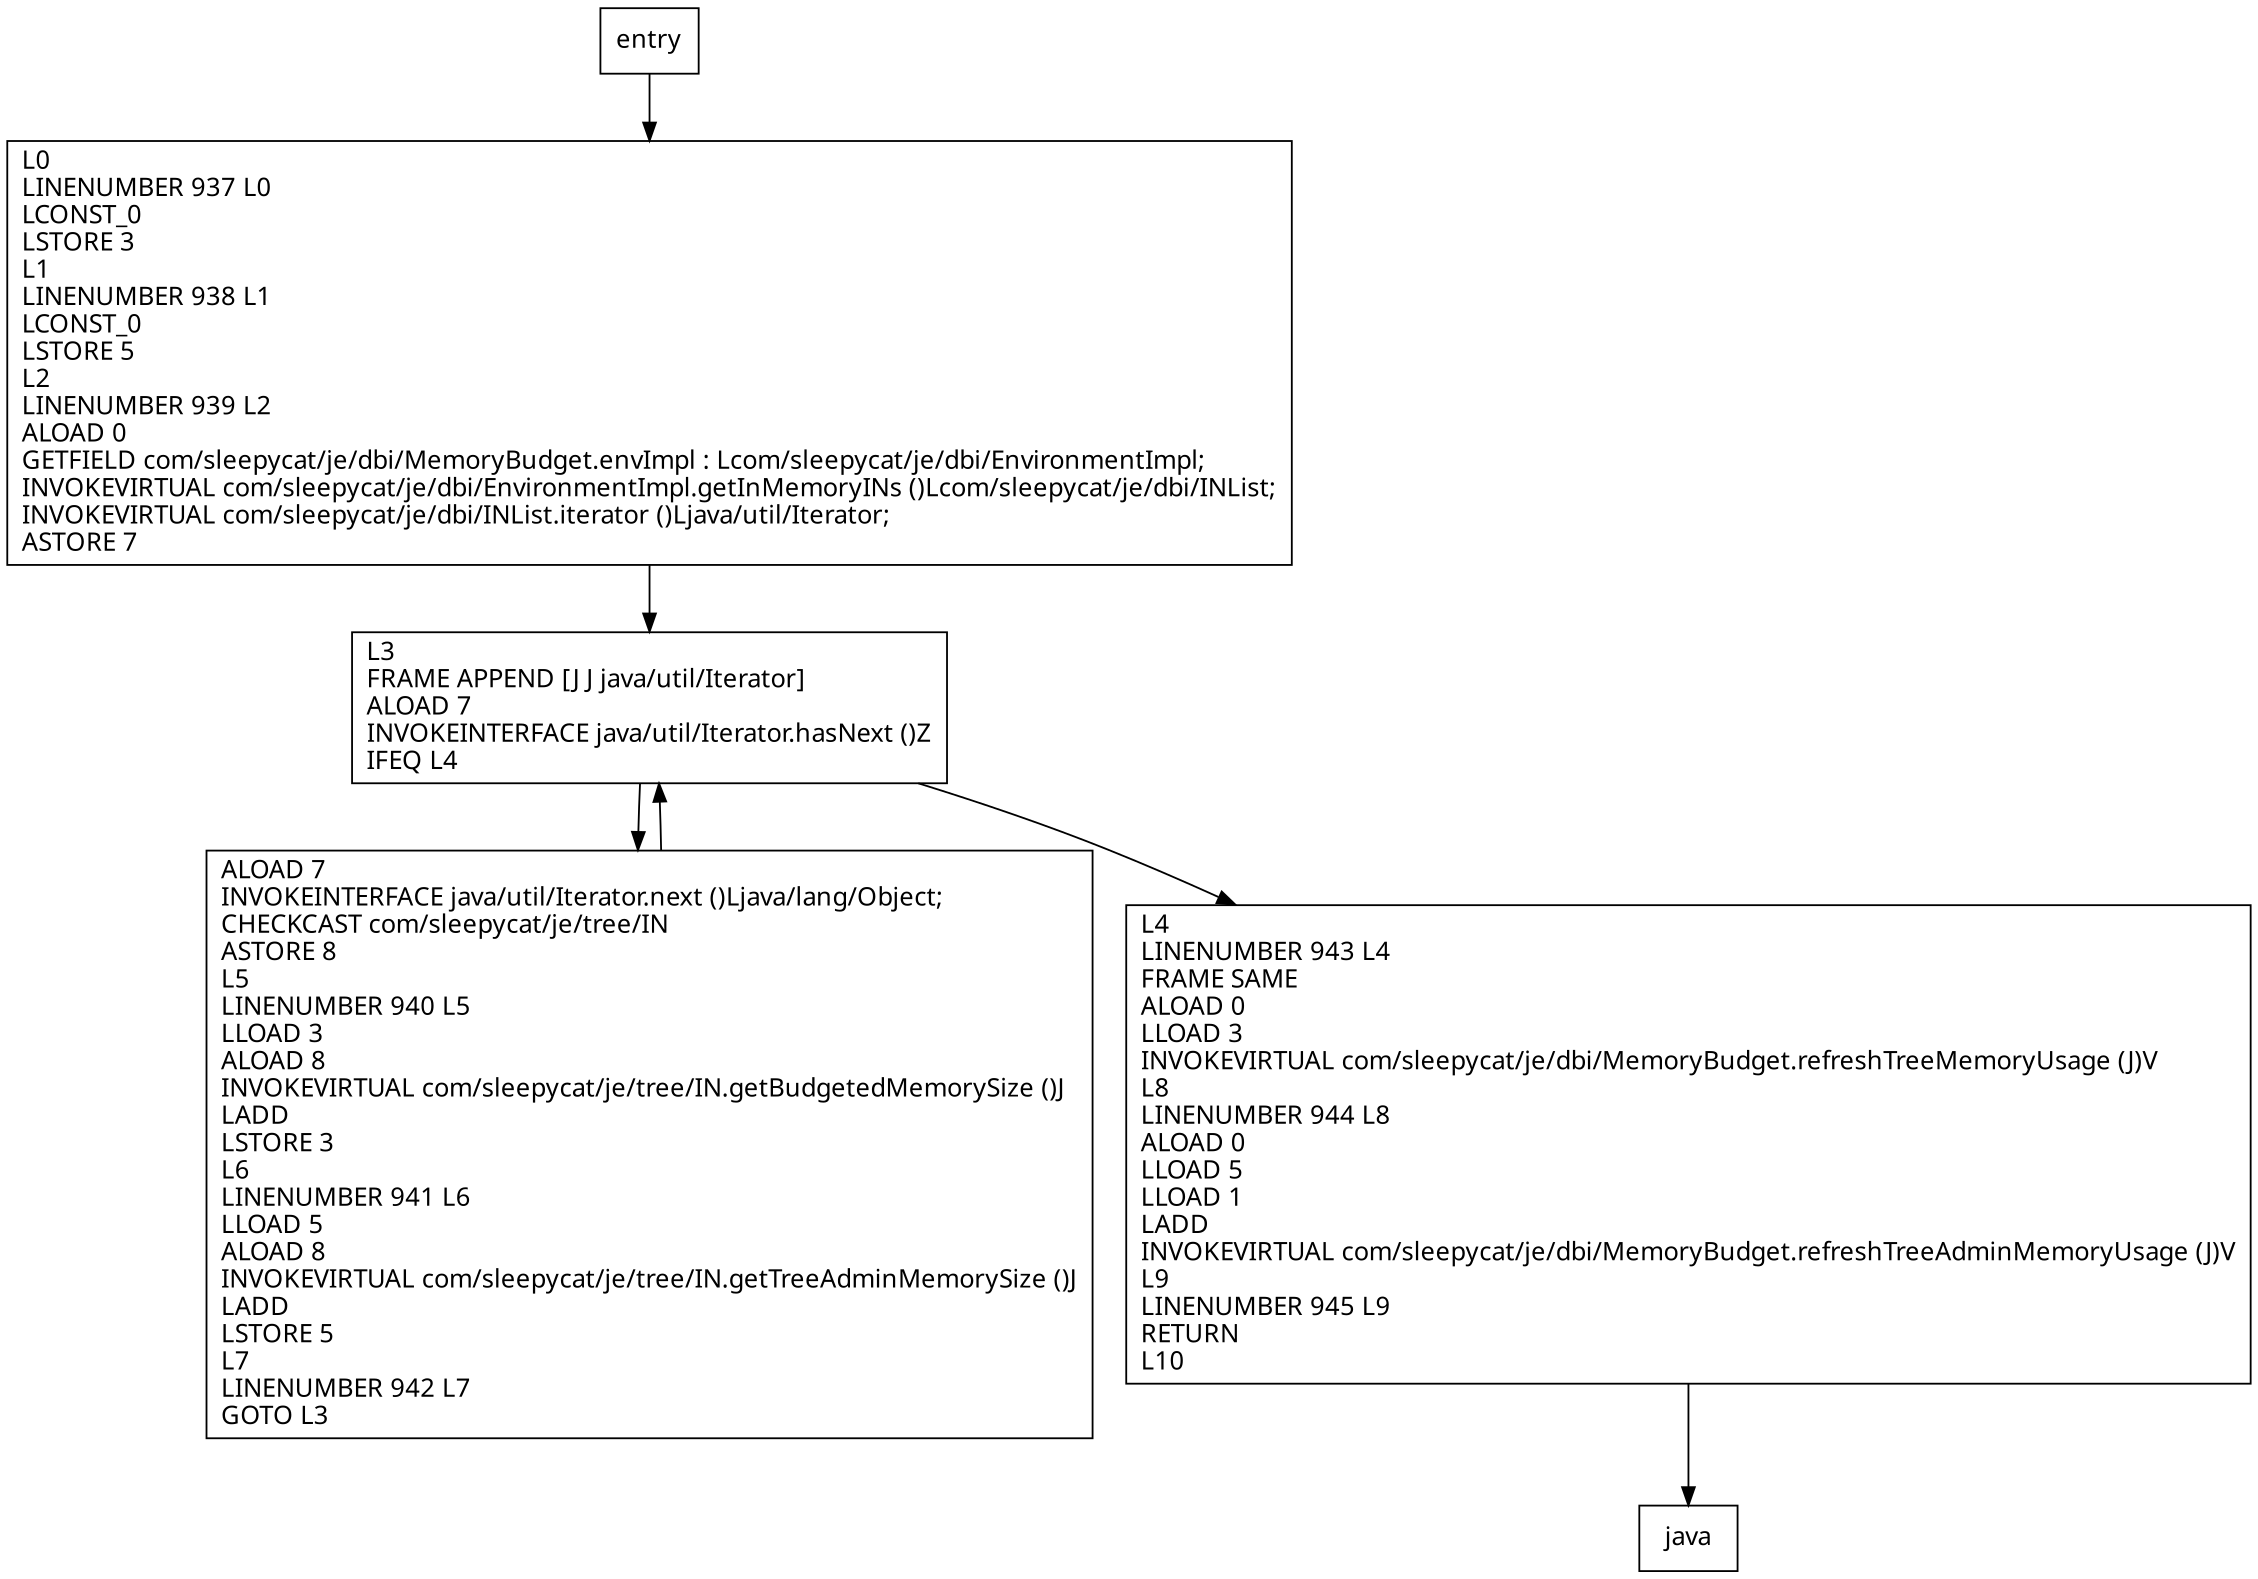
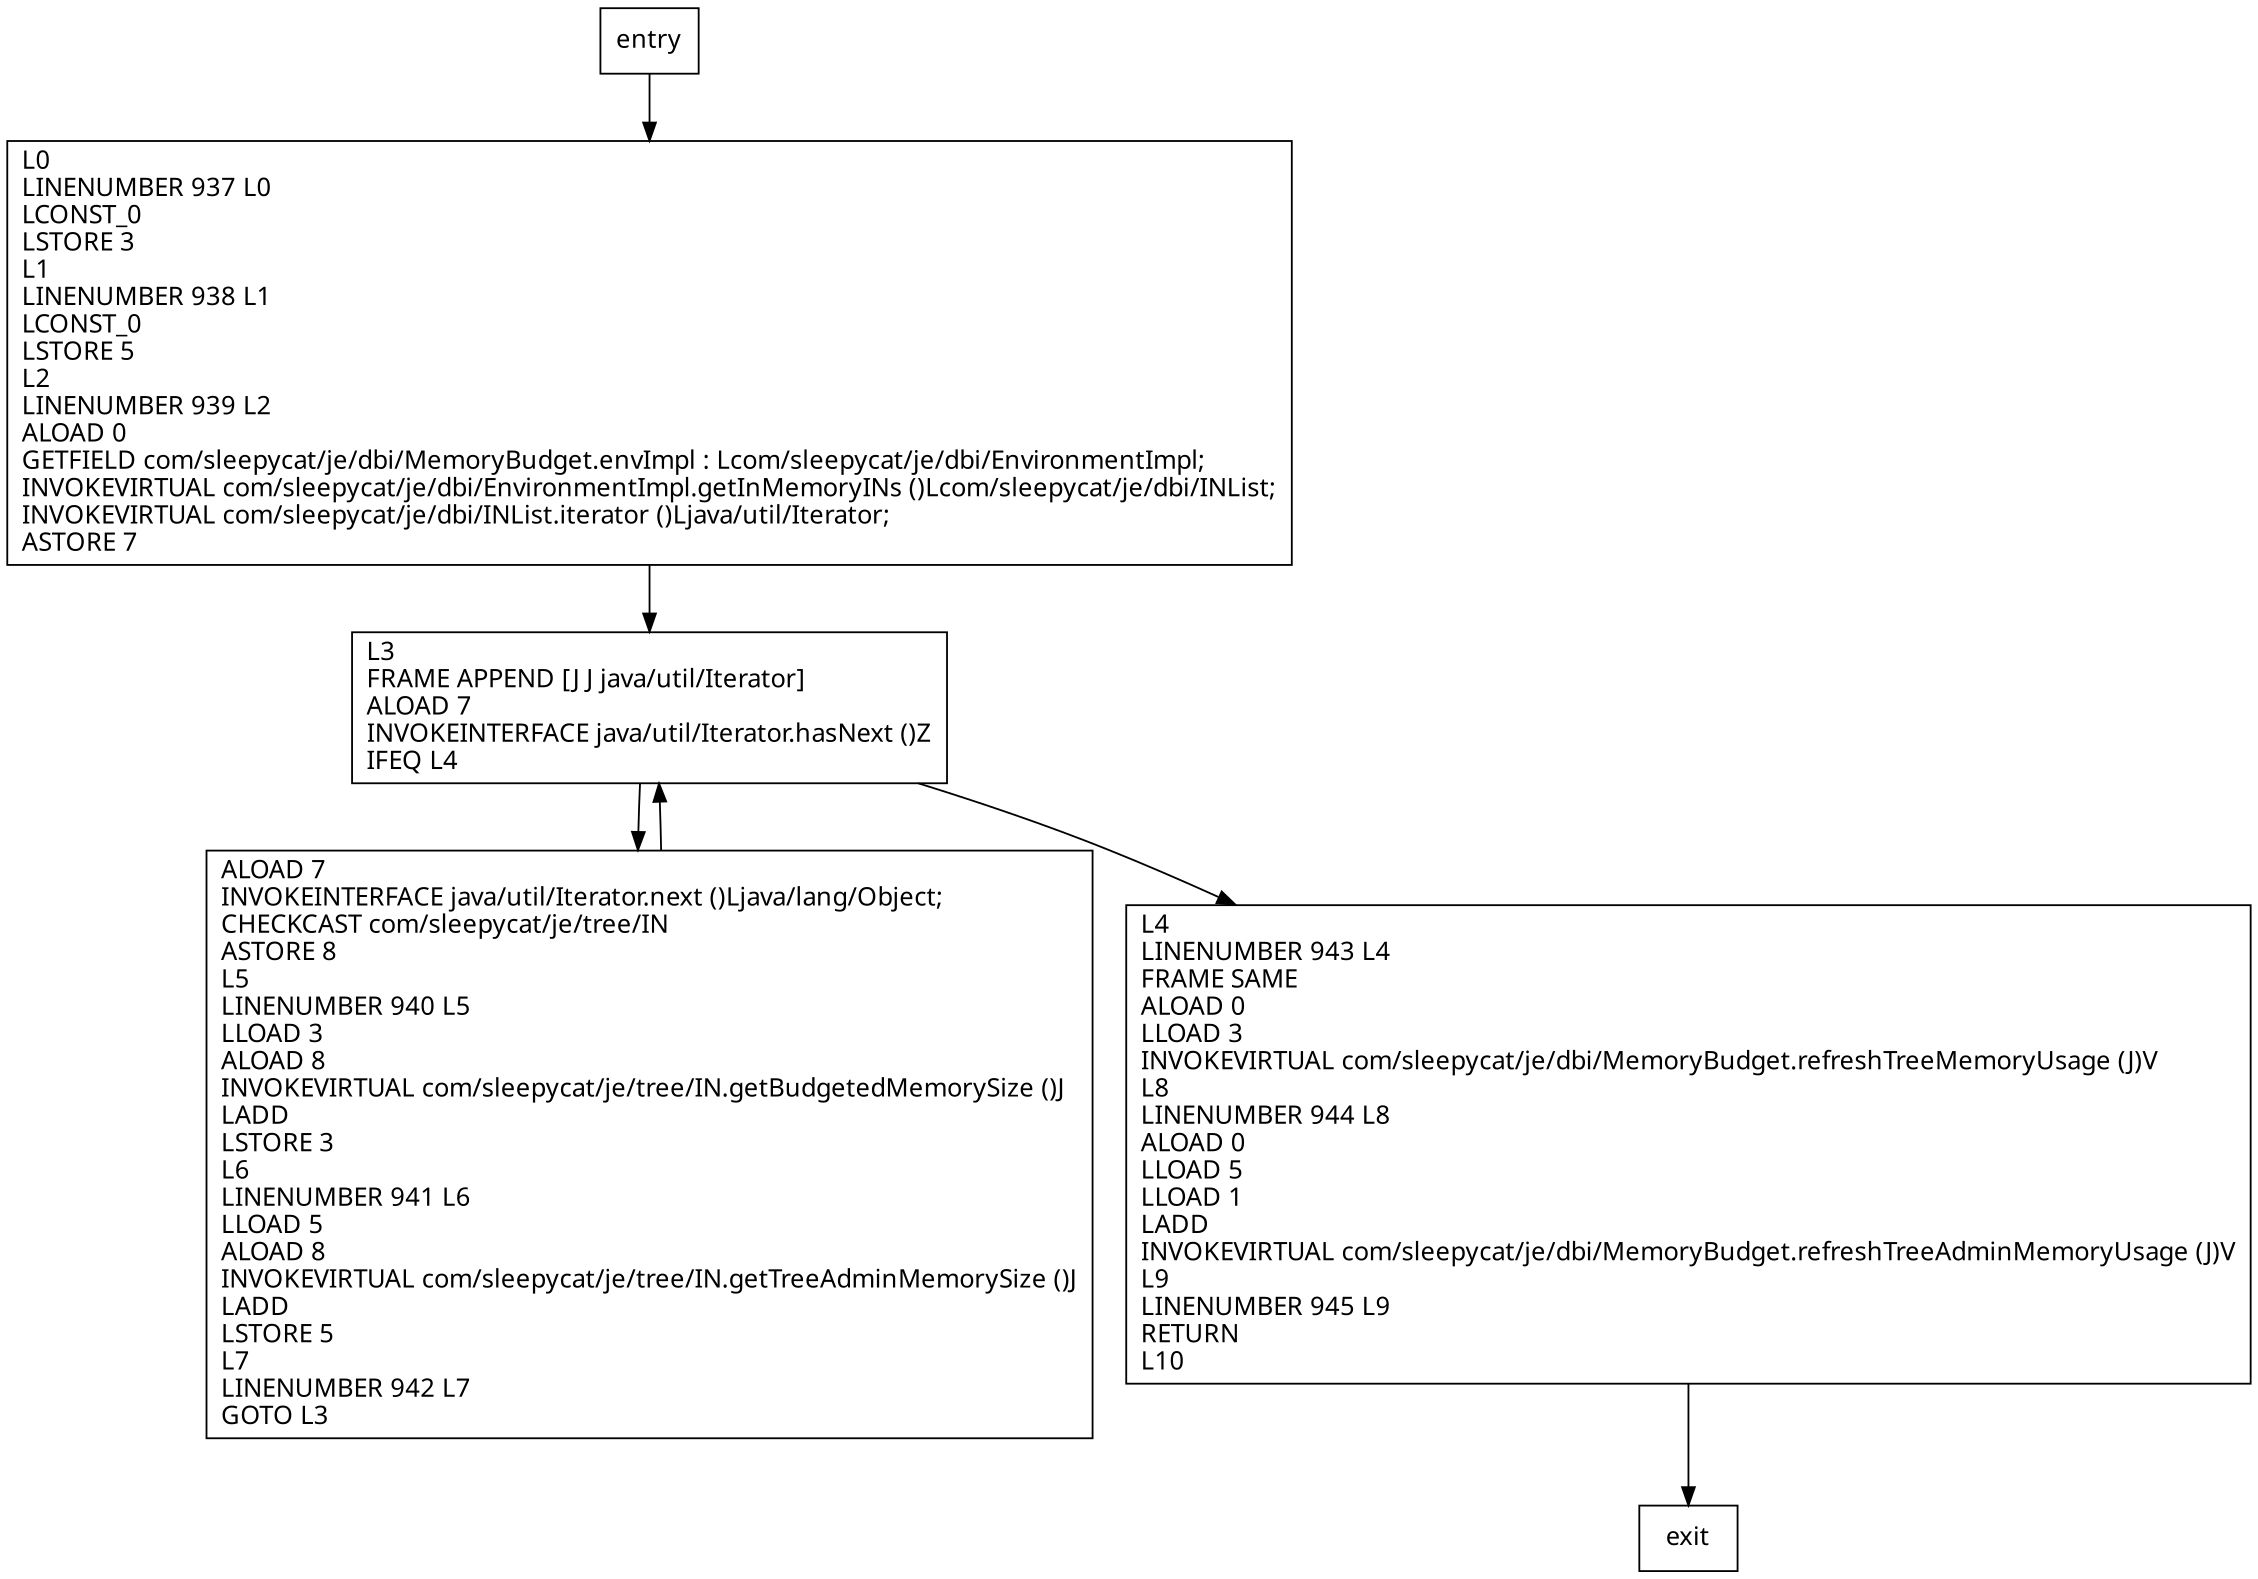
node "java": label "java" -> "exit"
